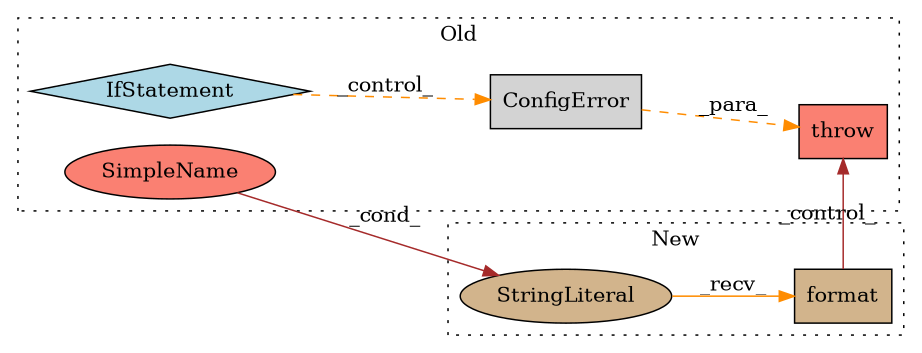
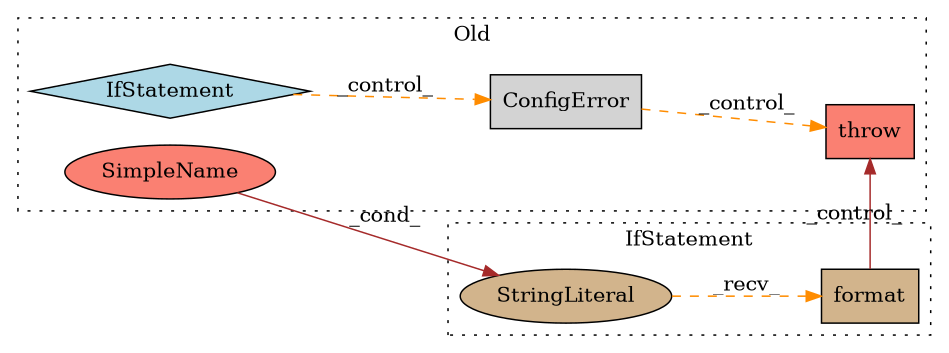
edge "ConfigError" -> "throw": label "_para_" -> "_control_"
cluster "New": label "New" -> "IfStatement"
edge "StringLiteral" -> "format": style solid -> dashed
